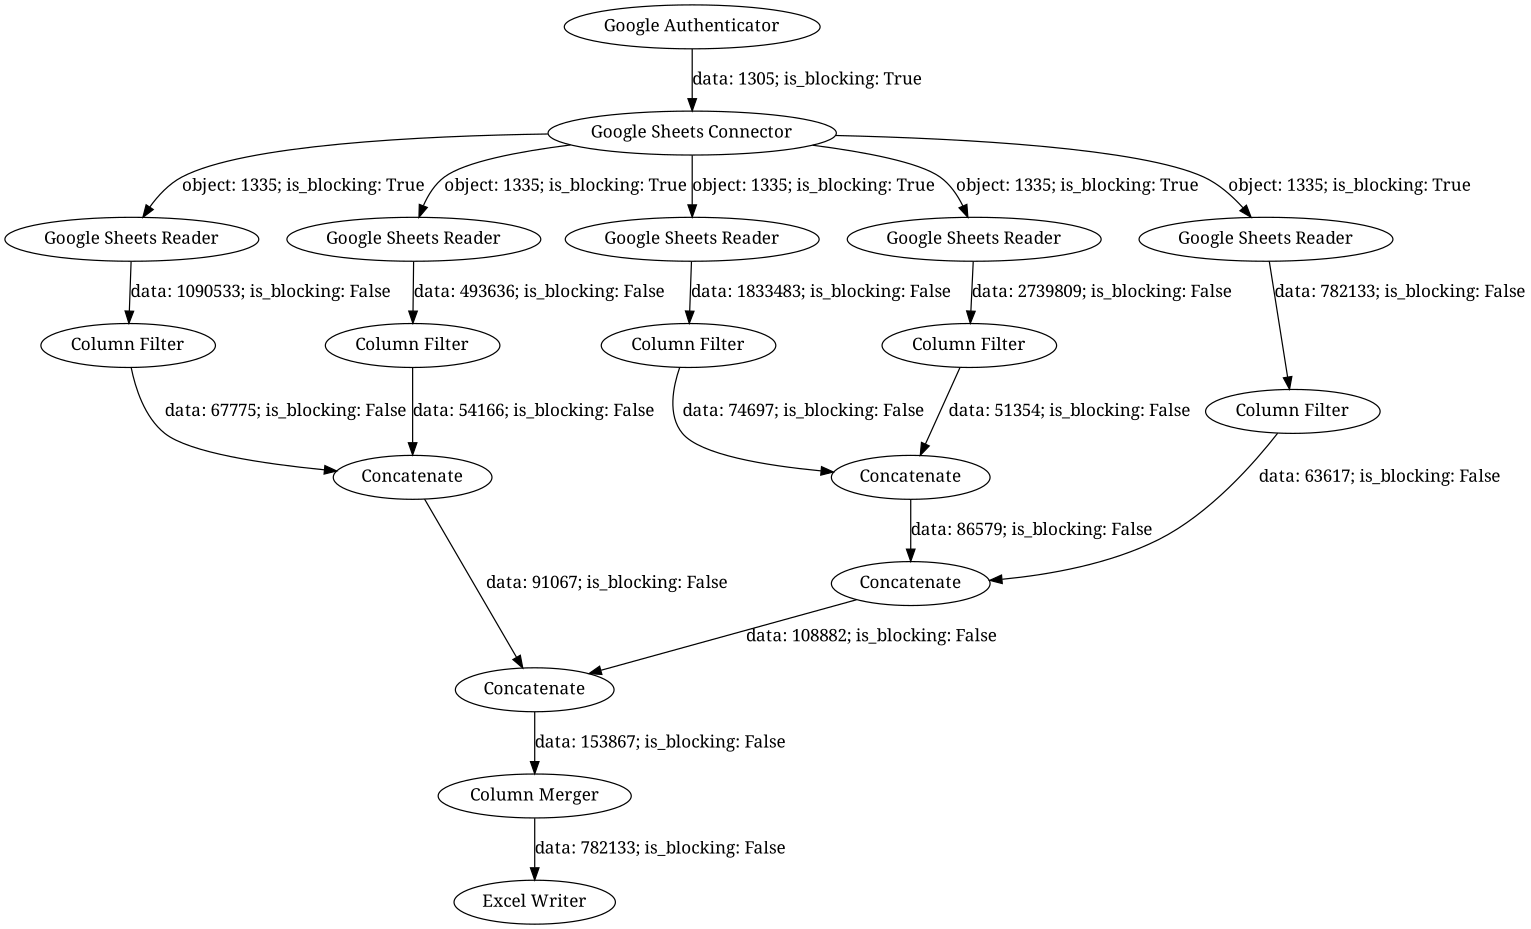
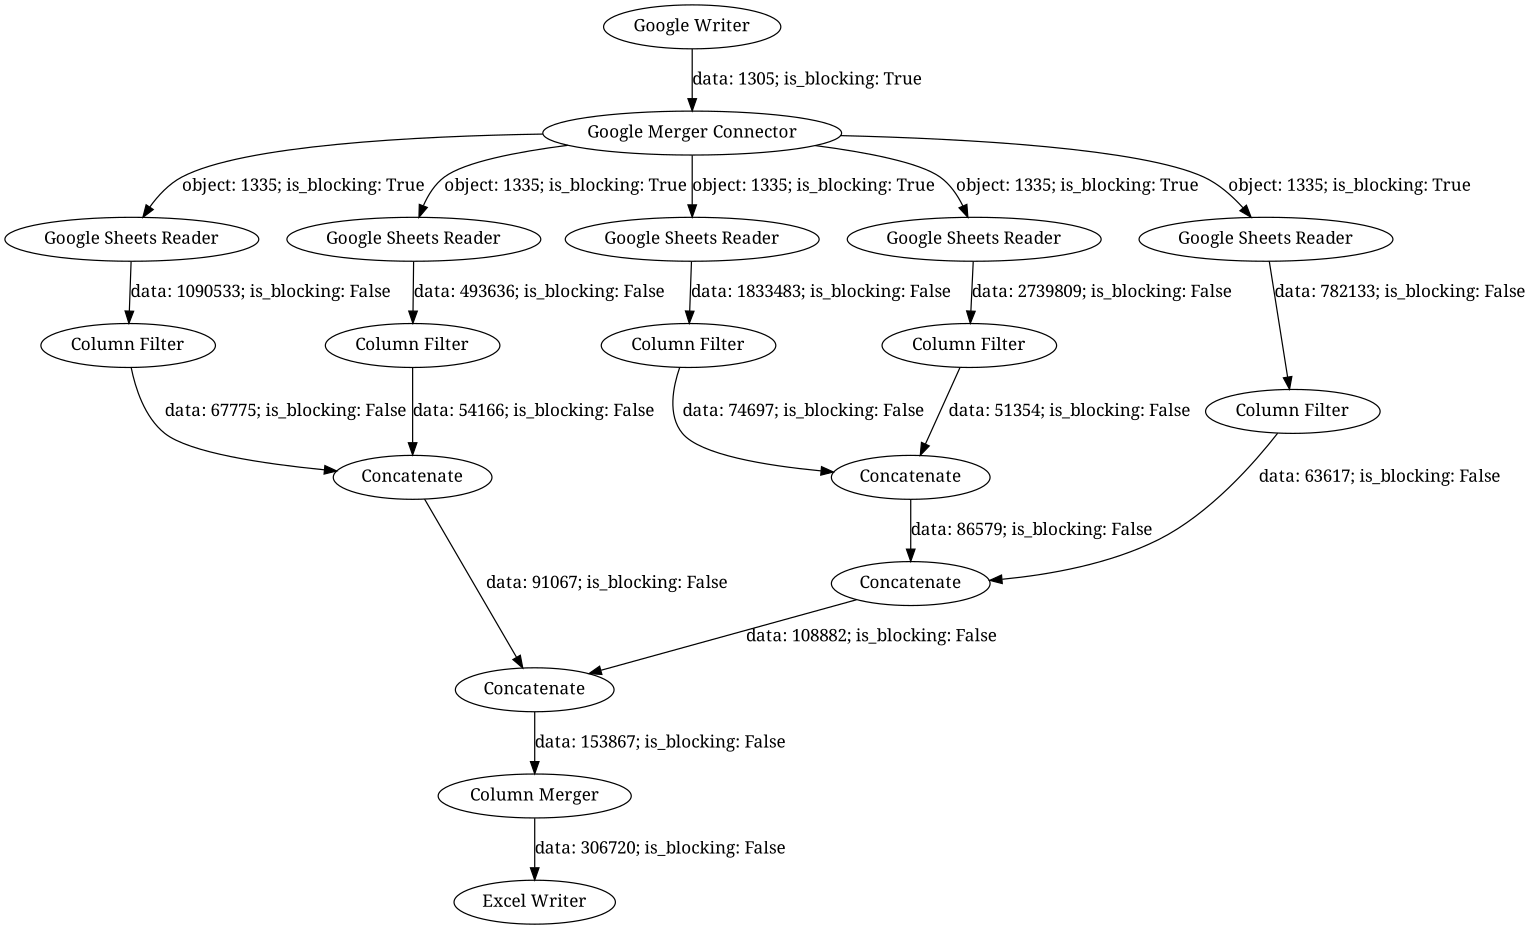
node "Google Authenticator": label "Google Authenticator" -> "Google Writer"
node "Google Sheets Connector": label "Google Sheets Connector" -> "Google Merger Connector"
edge "Column Merger" -> "Excel Writer": label "data: 782133; is_blocking: False" -> "data: 306720; is_blocking: False"
